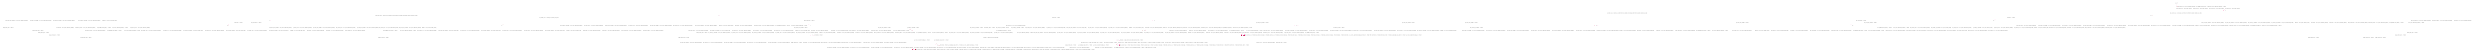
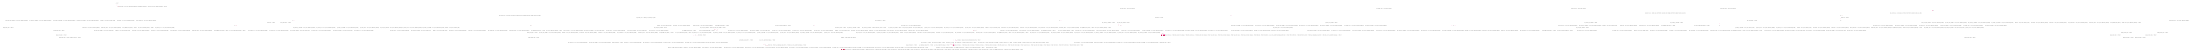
edge "s12" -> "s1": added, label "CHANGE_CIPHER_SPEC / TIMEOUT"
